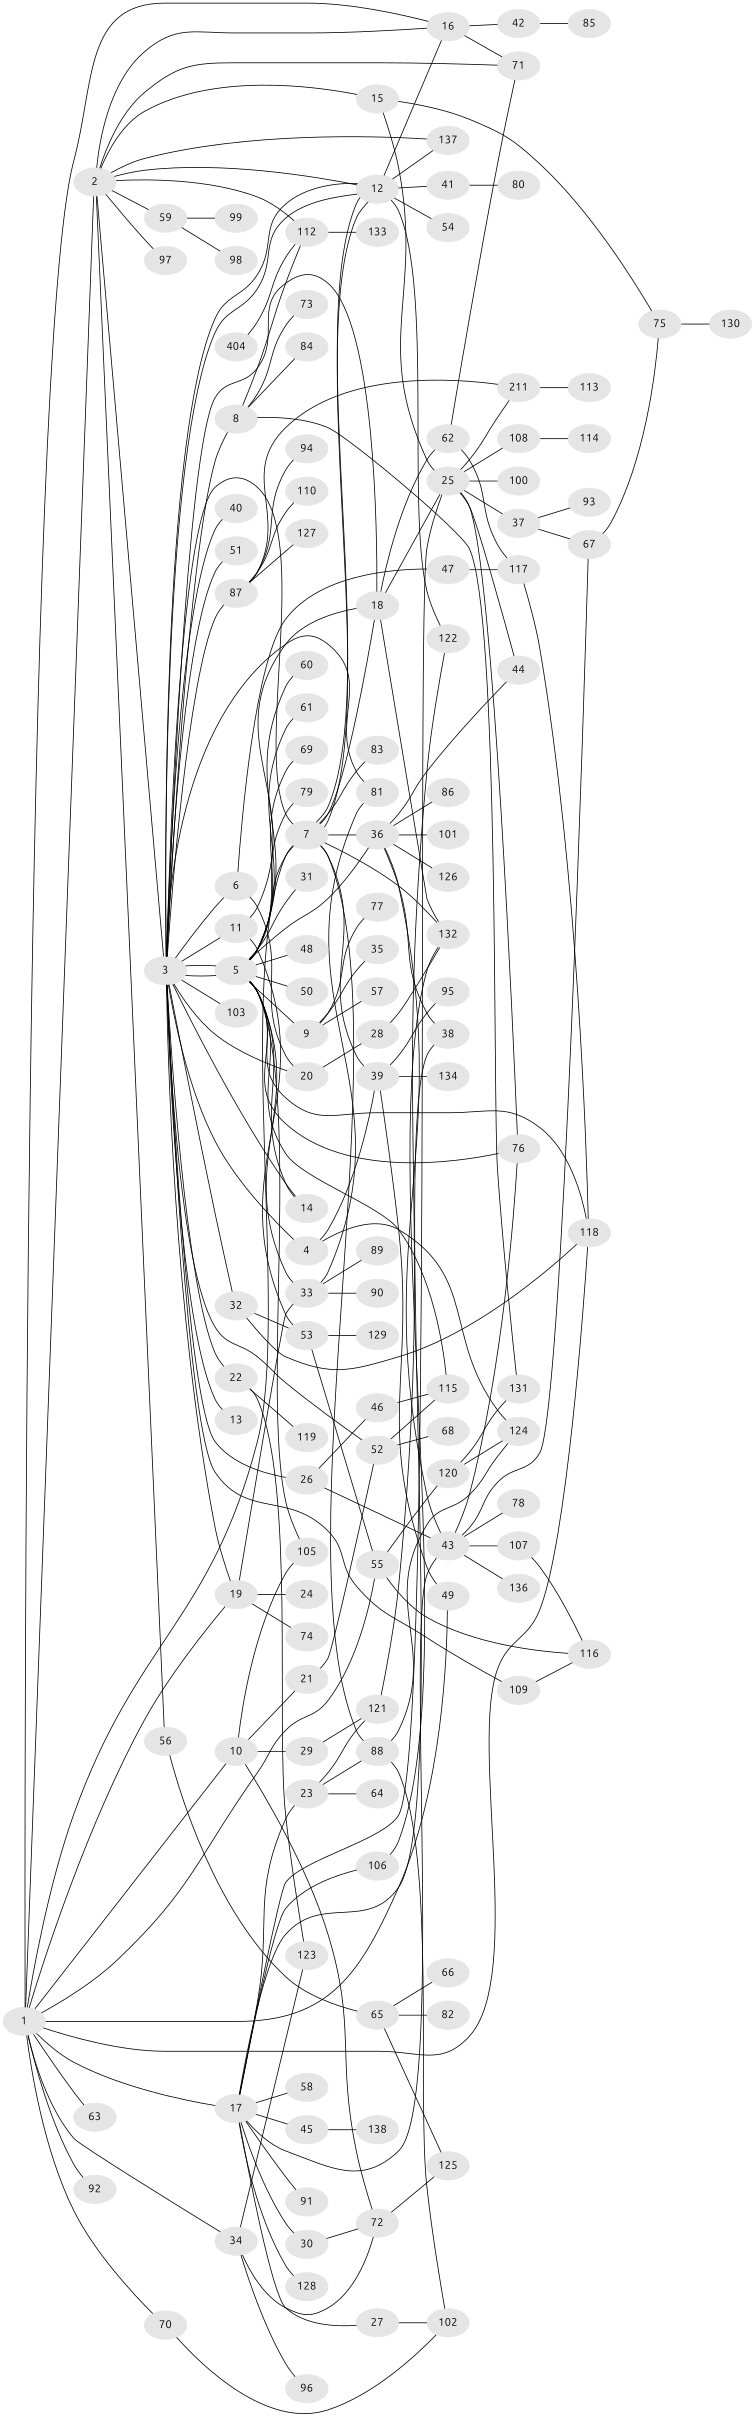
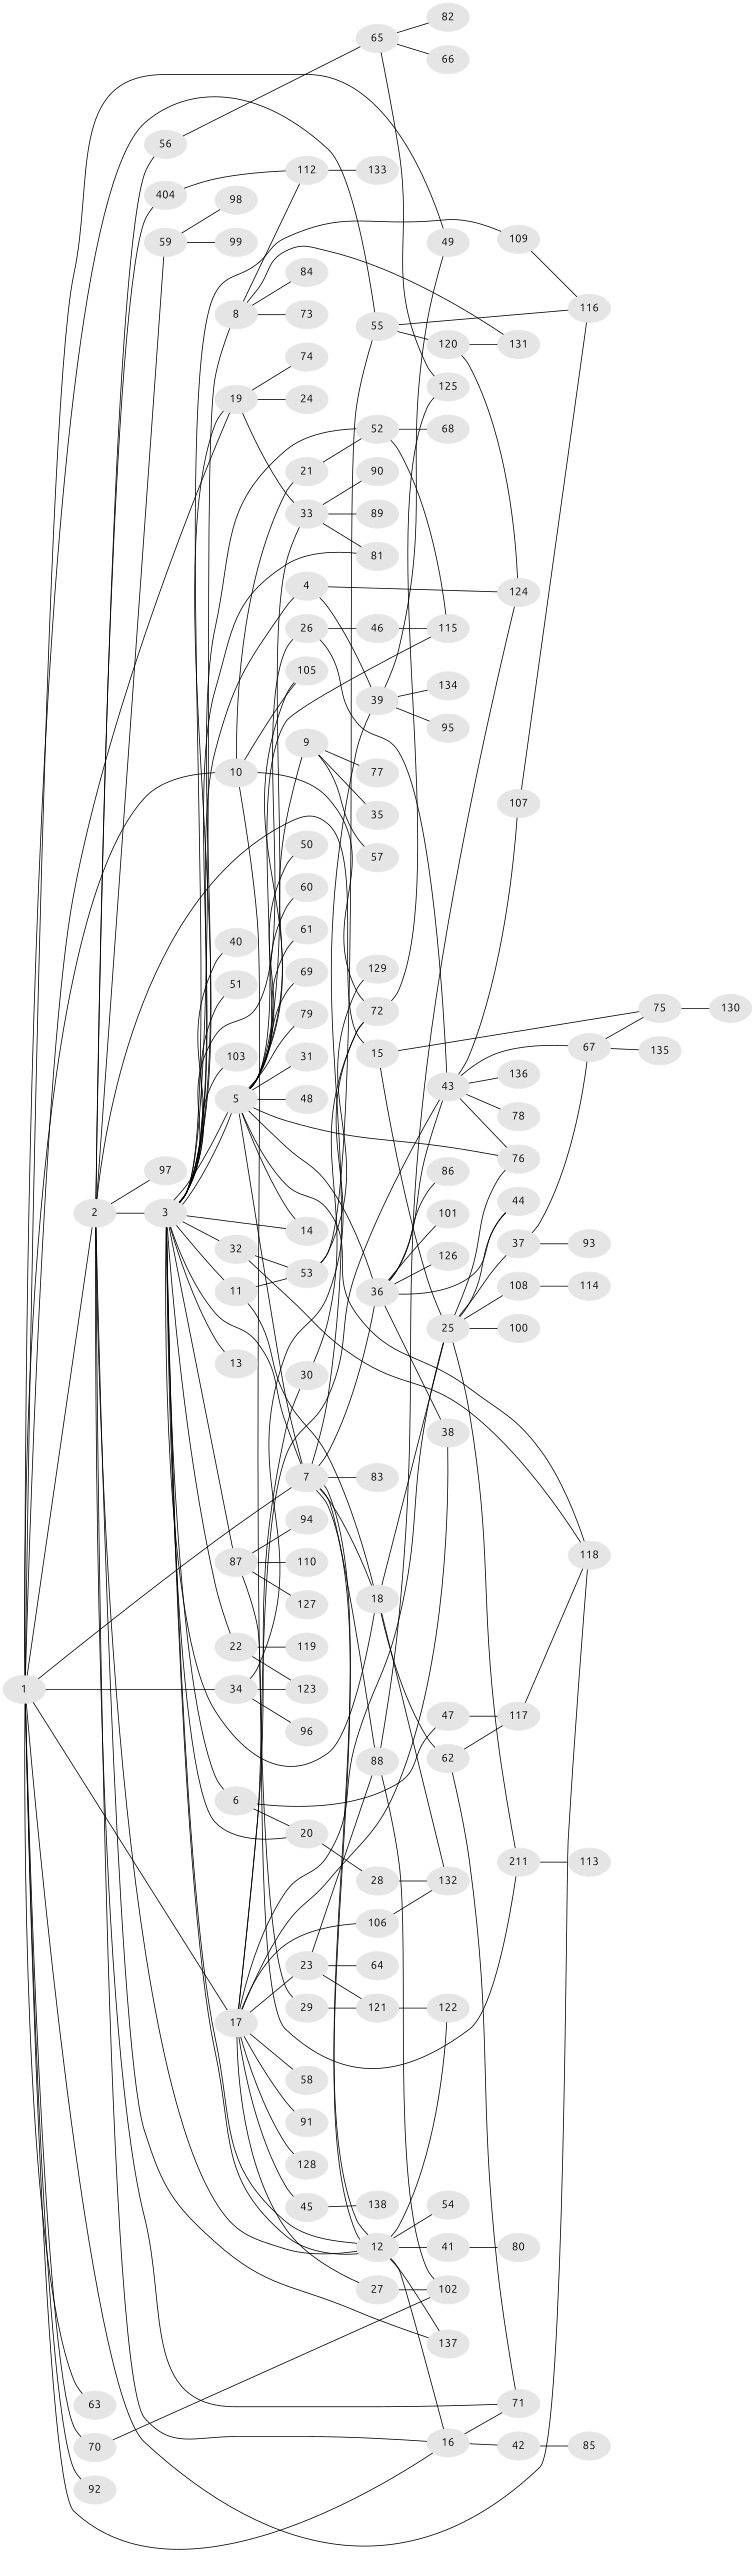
edge "2" -- "112": now "2" -- "404"
edge "7" -- "132": removed
node "135": added
